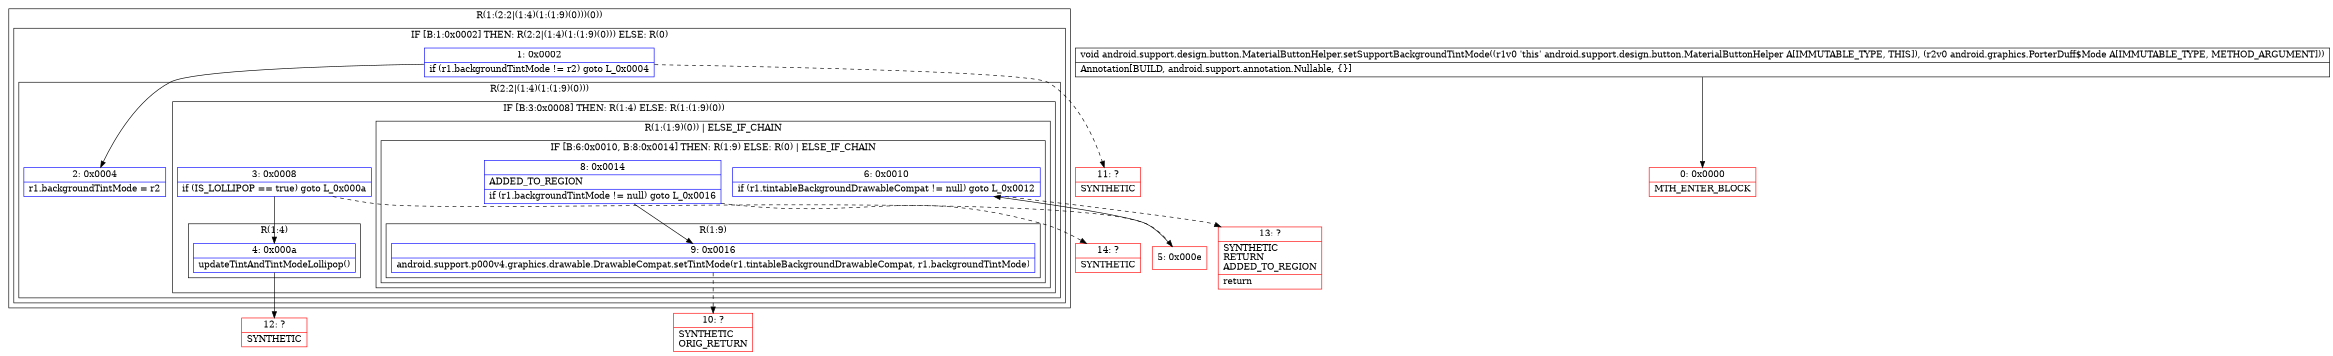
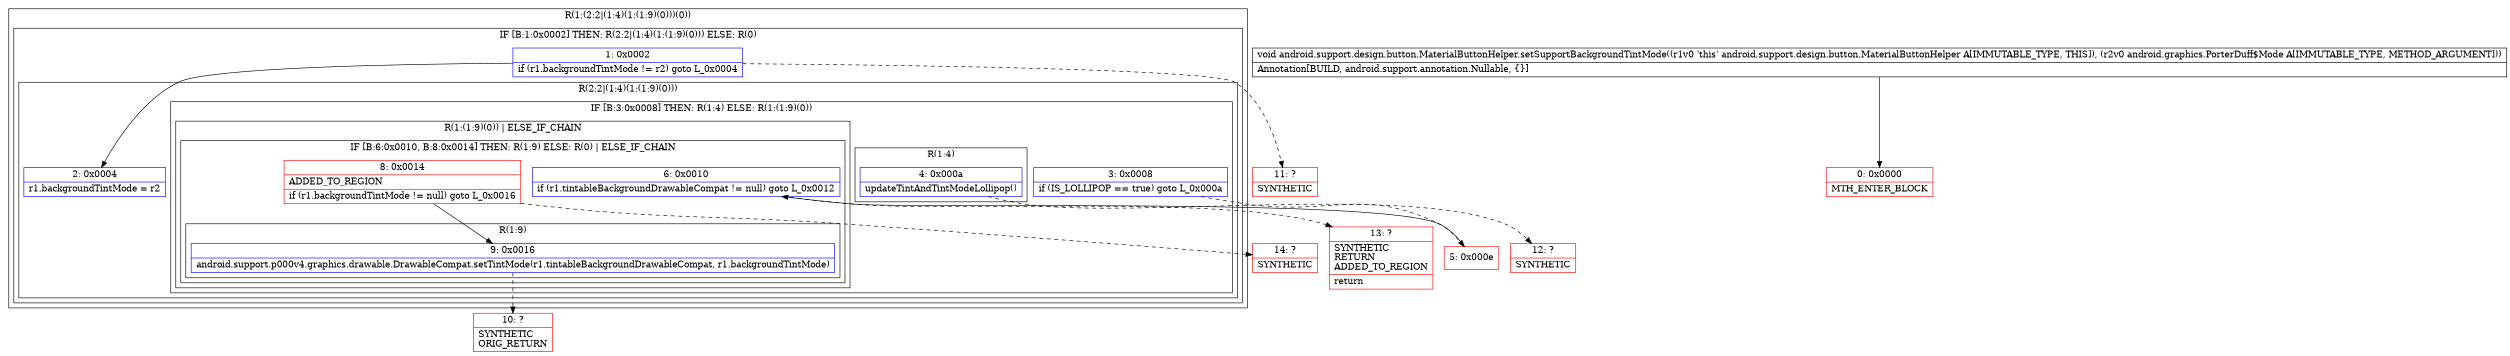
node "8: 0x0014": color blue -> red
edge "3: 0x0008" -> "4: 0x000a": removed
edge "4: 0x000a" -> "12: ?": style solid -> dashed
